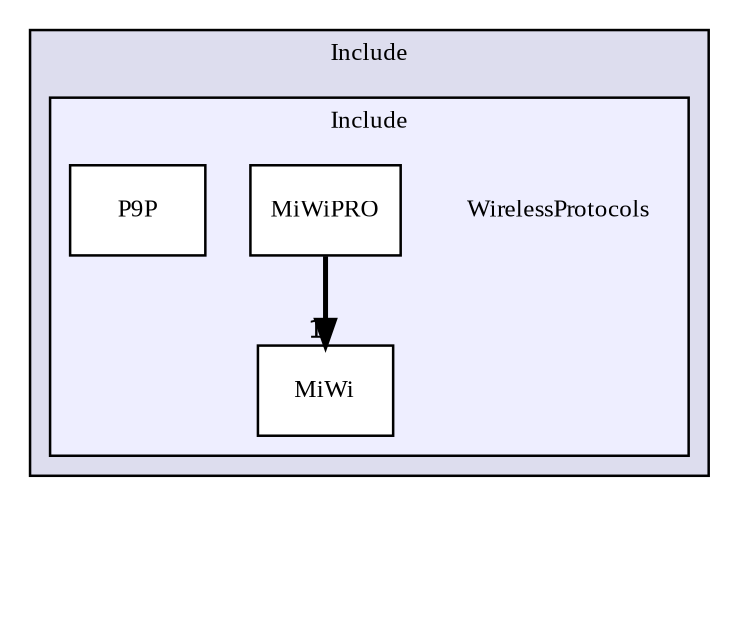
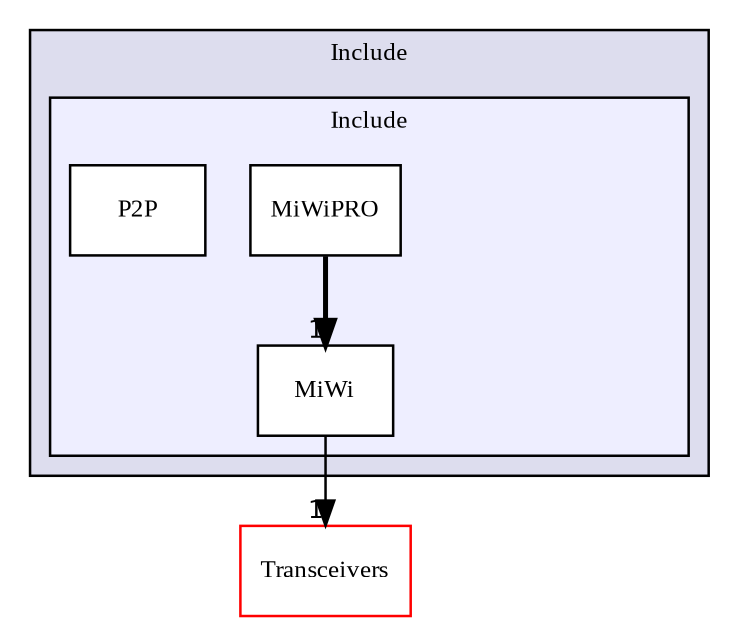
node "P9P": label "P9P" -> "P2P"
node "WirelessProtocols": removed
node "Transceivers": added
